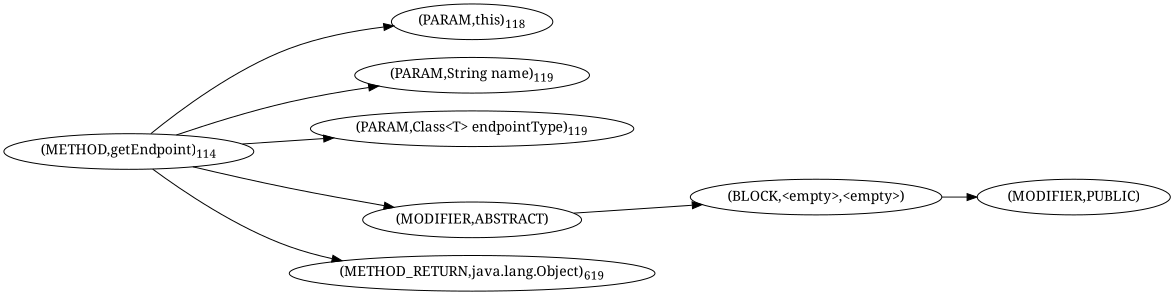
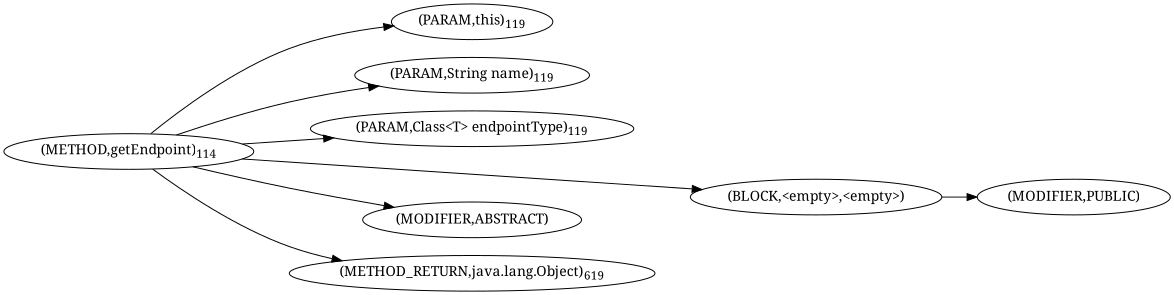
node "(PARAM,this)": text "118" -> "119"
edge "(MODIFIER,ABSTRACT)" -> "(BLOCK,<empty>,<empty>)": now "(METHOD,getEndpoint)" -> "(BLOCK,<empty>,<empty>)"
